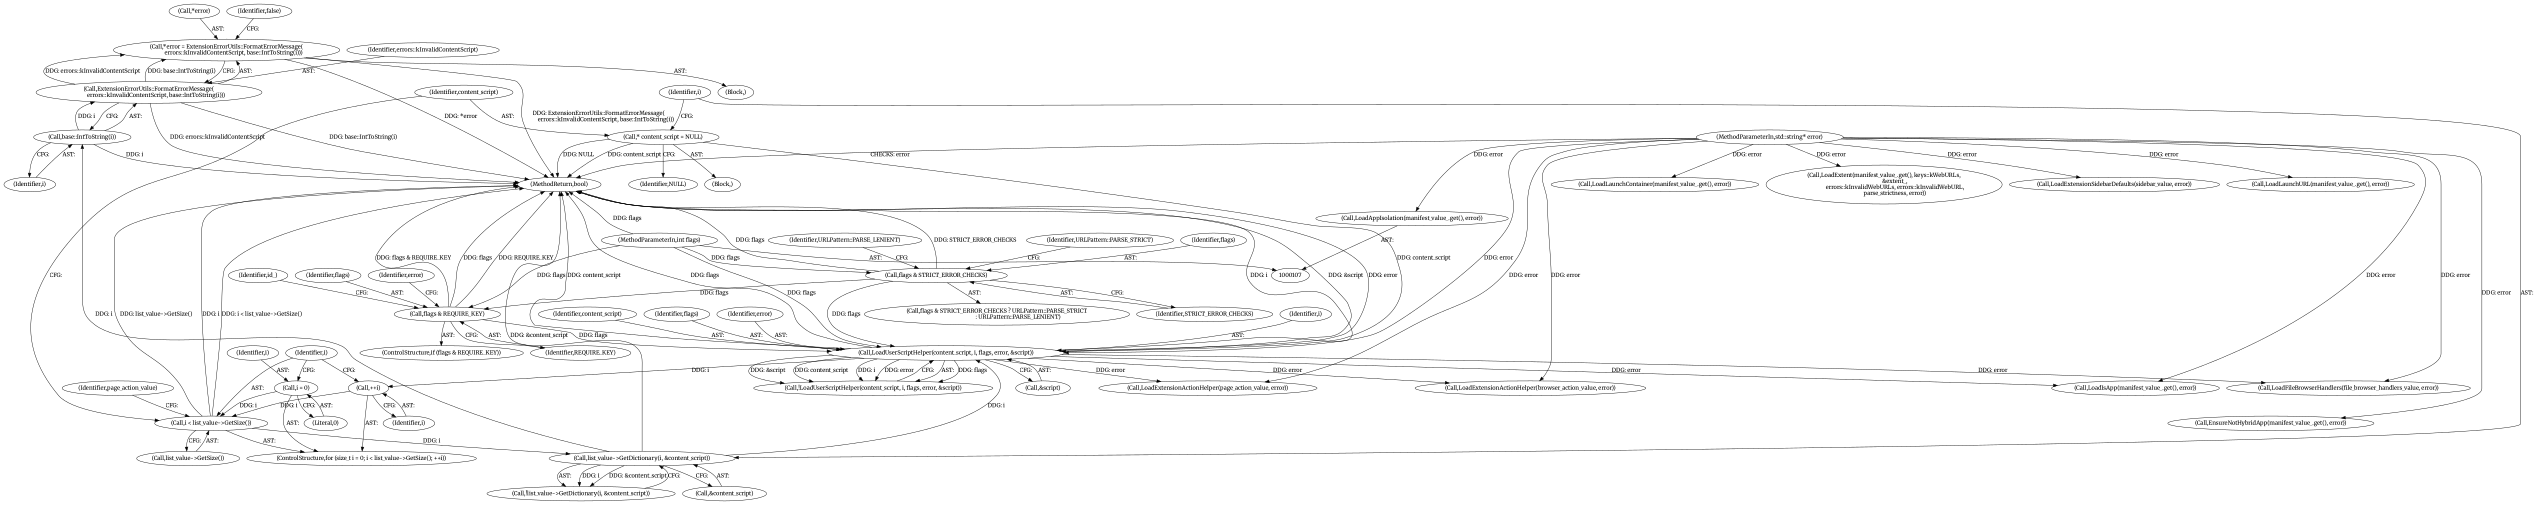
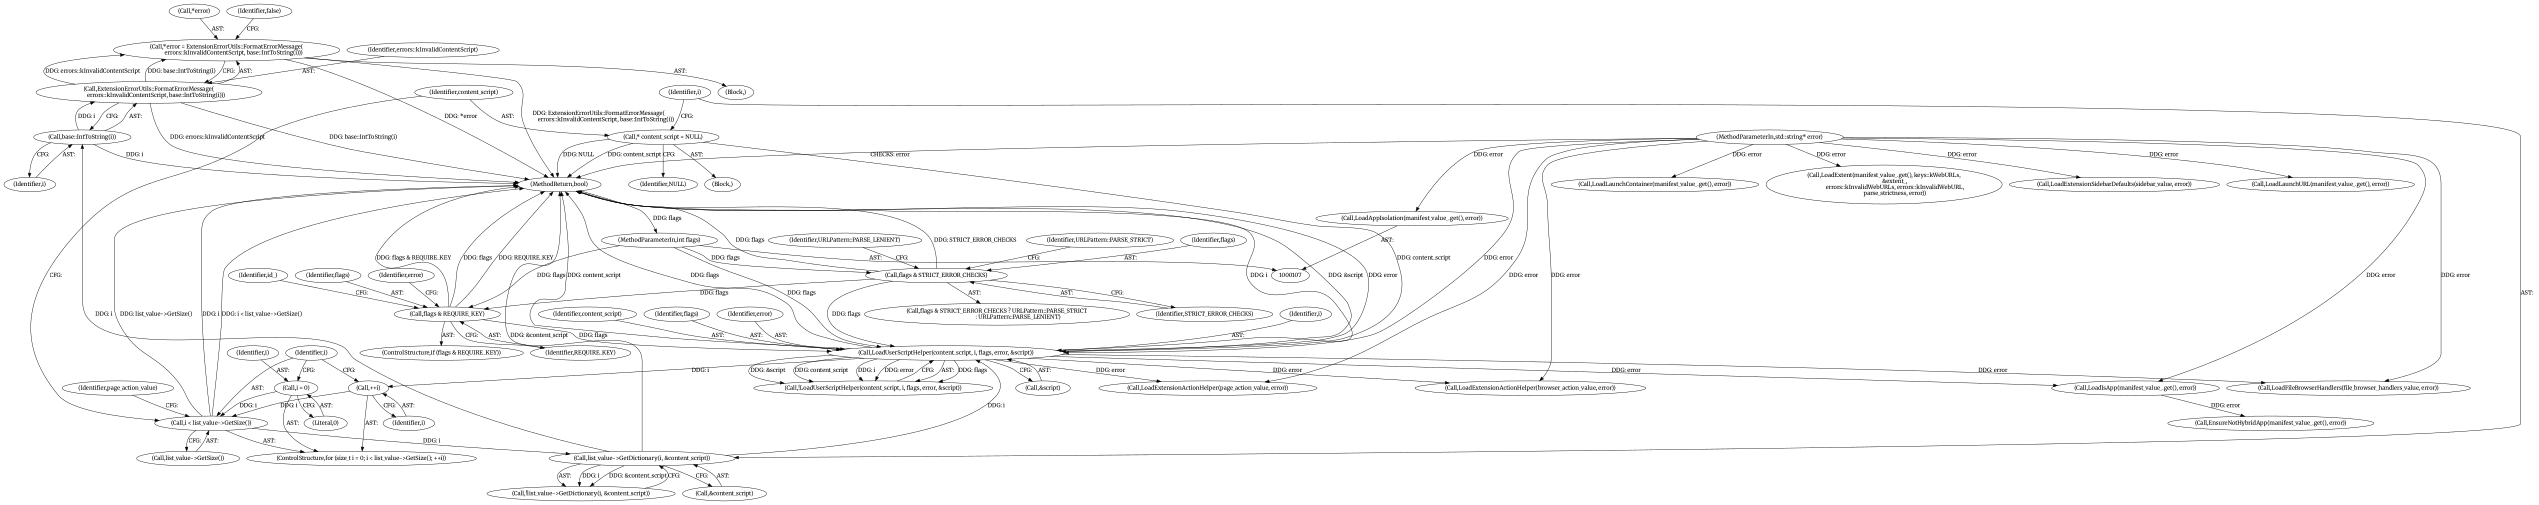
edge "(MethodParameterIn,std::string* error)" -> "(Call,EnsureNotHybridApp(manifest_value_.get(), error))": now "(Call,LoadIsApp(manifest_value_.get(), error))" -> "(Call,EnsureNotHybridApp(manifest_value_.get(), error))"
edge "(MethodParameterIn,int flags)" -> "(MethodReturn,bool)": reversed
